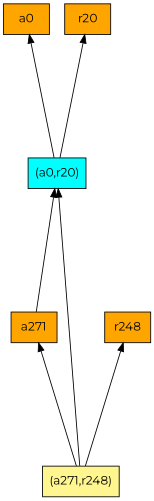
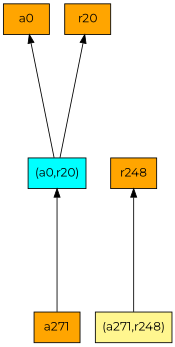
edge "(a271,r248)" -> "(a0,r20)": removed
edge "(a271,r248)" -> "a271": removed
